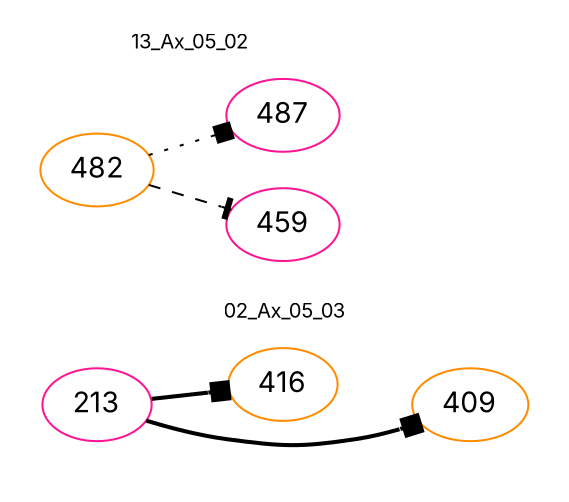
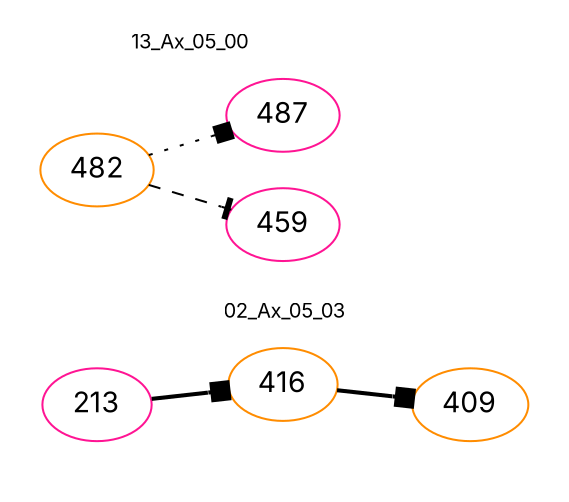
cluster "13_Ax_05_02": label "13_Ax_05_02" -> "13_Ax_05_00"
edge "213" -> "409": now "416" -> "409"
